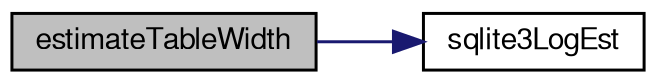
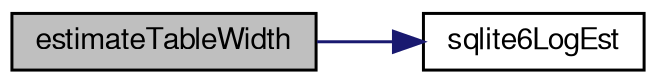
node "sqlite3LogEst": label "sqlite3LogEst" -> "sqlite6LogEst"
